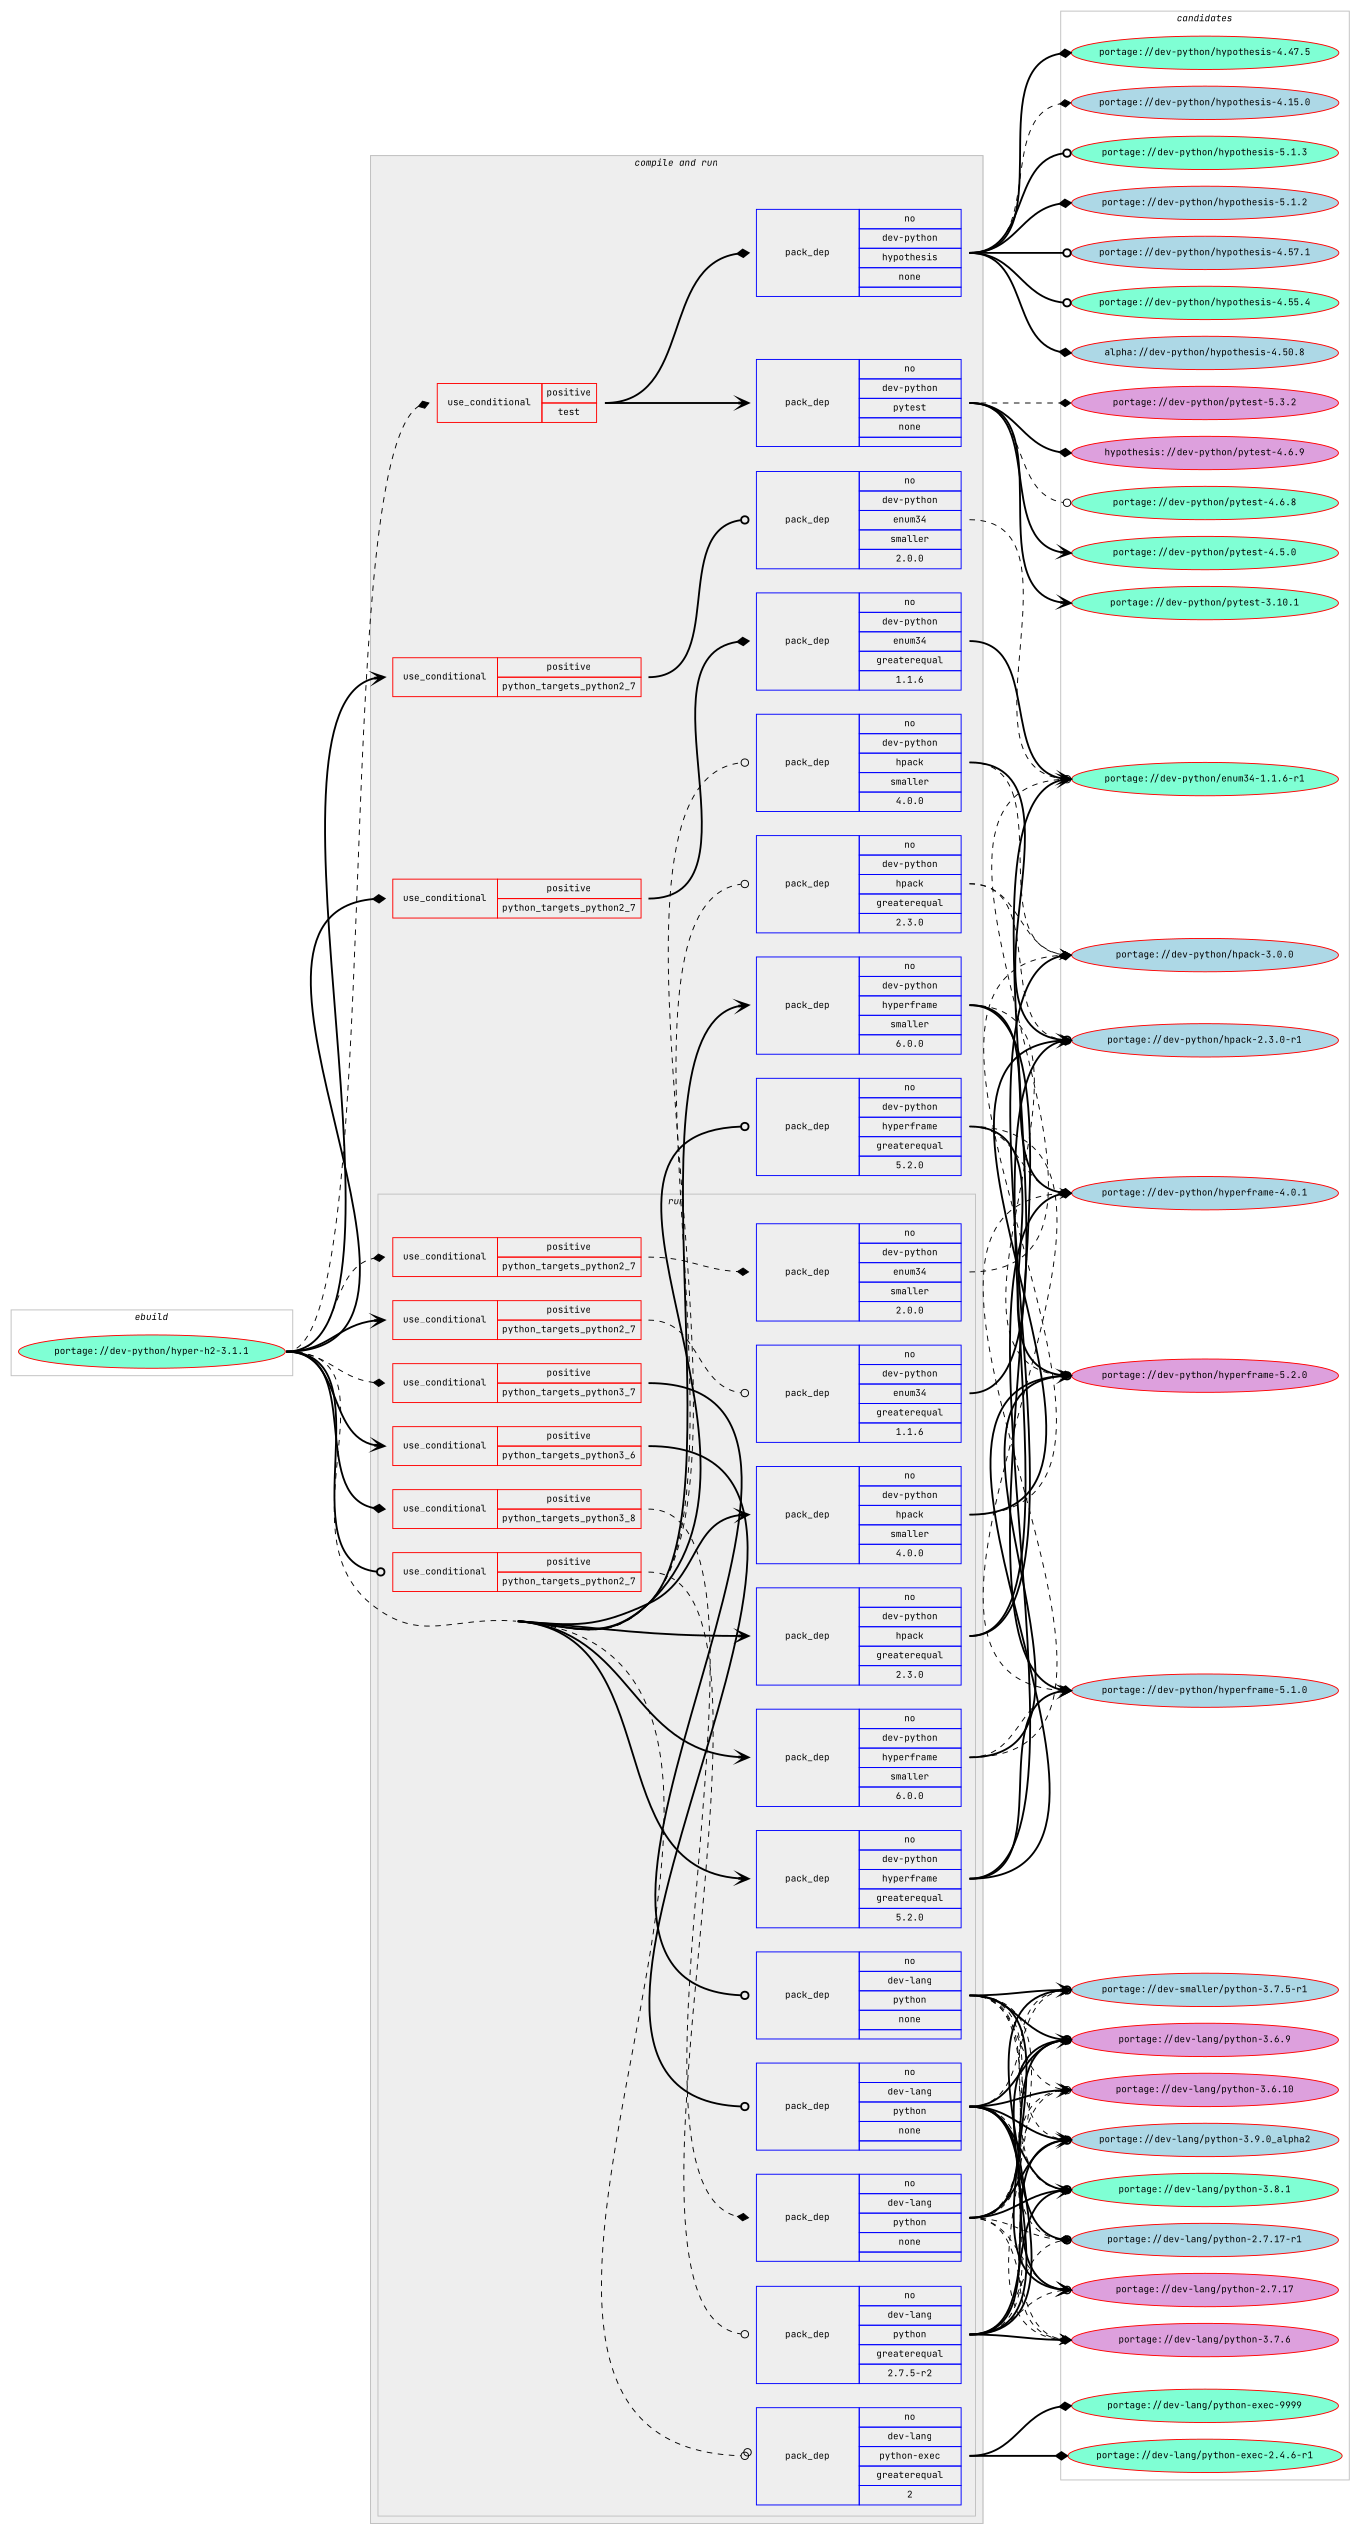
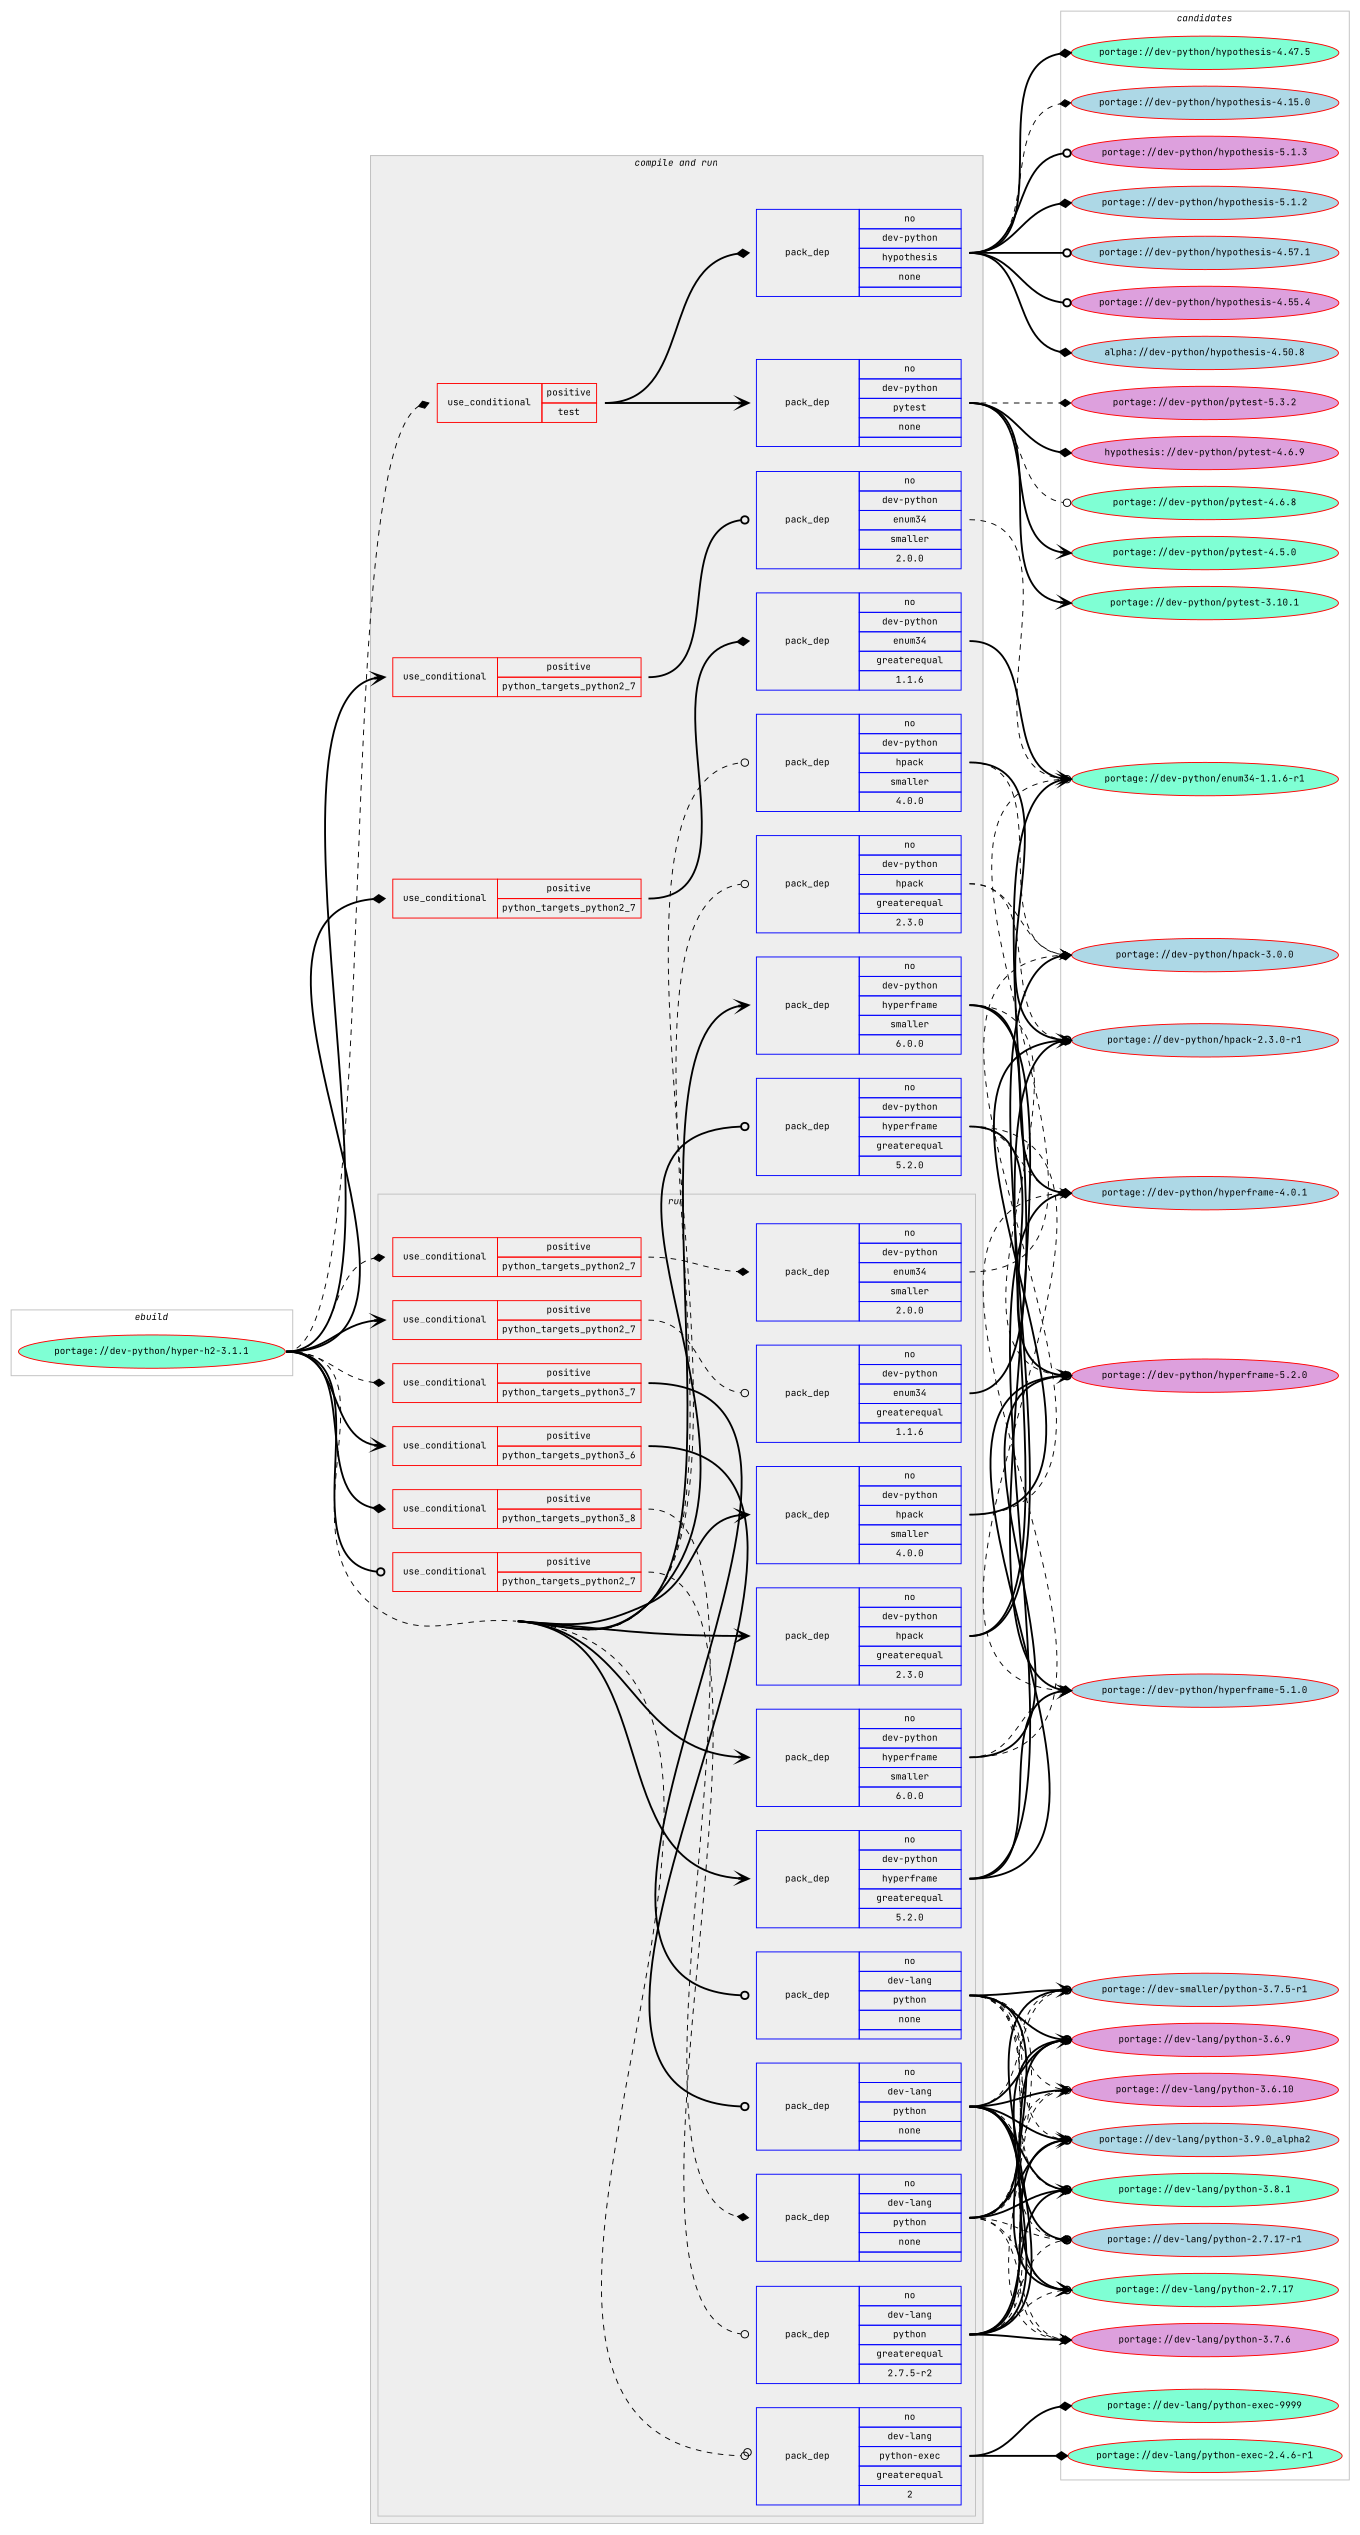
node "portage://dev-python/hypothesis-5.1.3": fillcolor aquamarine -> plum
node "portage://dev-python/hypothesis-4.55.4": fillcolor aquamarine -> plum
node "portage://dev-lang/python-2.7.17": fillcolor plum -> aquamarine
